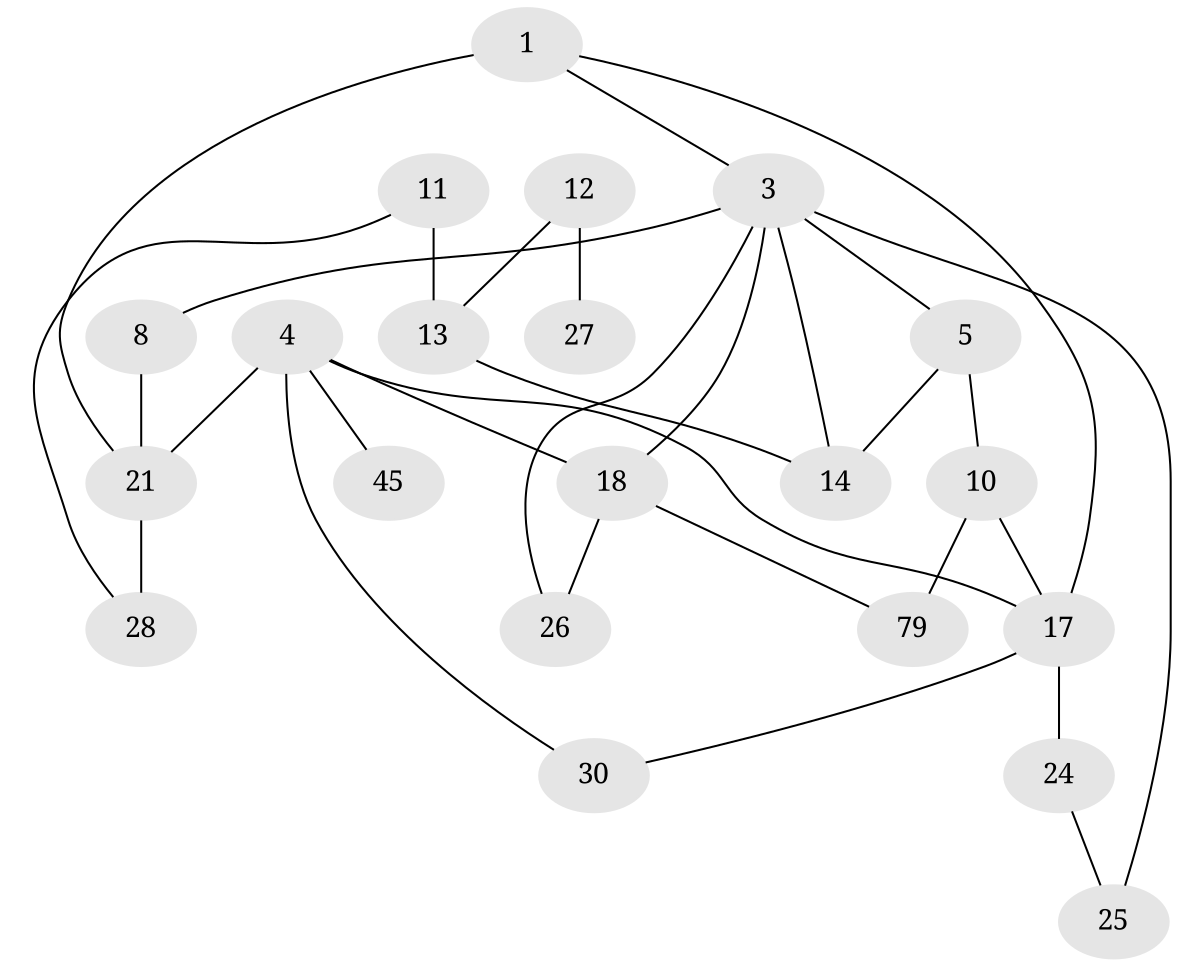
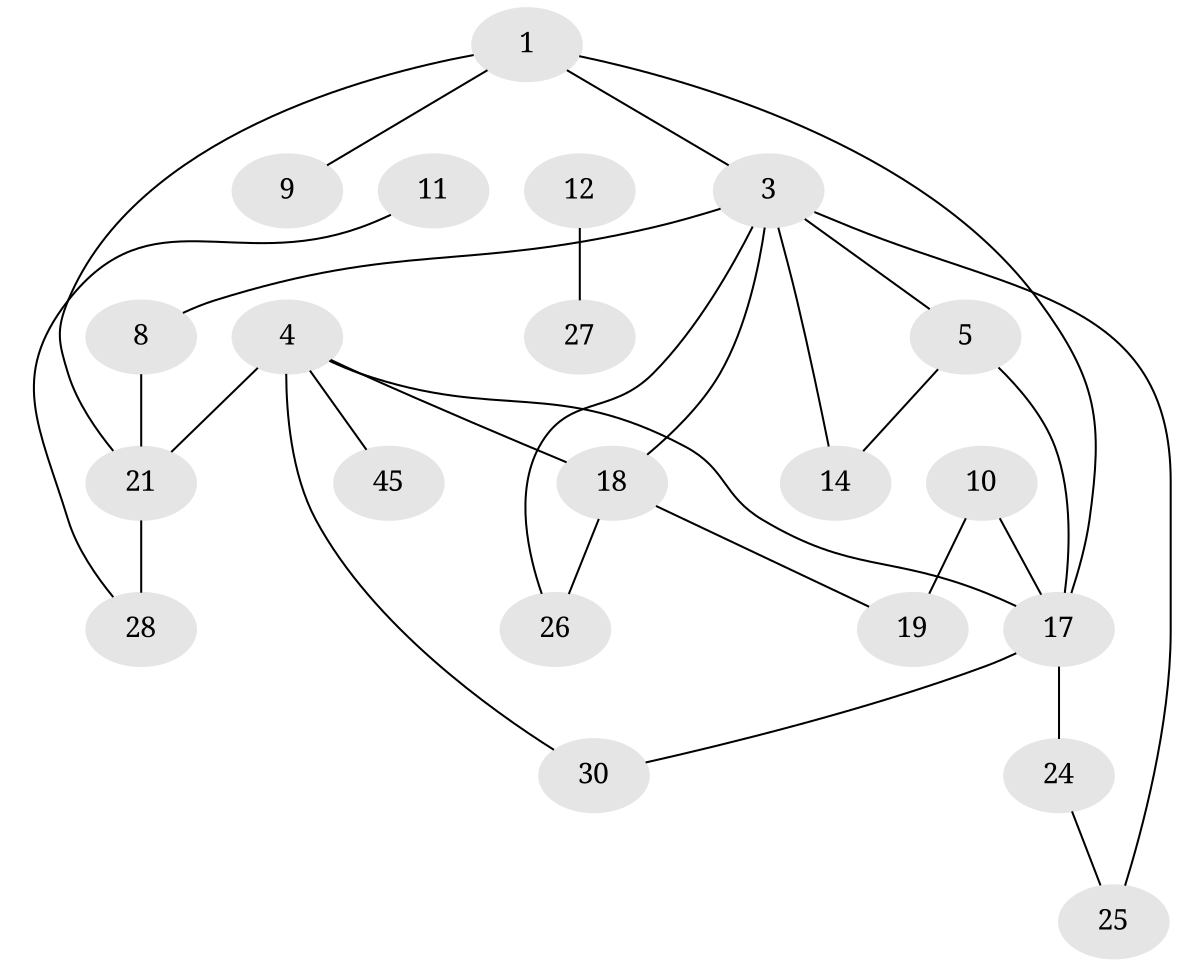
node "9": added
node "13": removed
edge "5" -- "10": now "5" -- "17"
node "79": label "79" -> "19"
